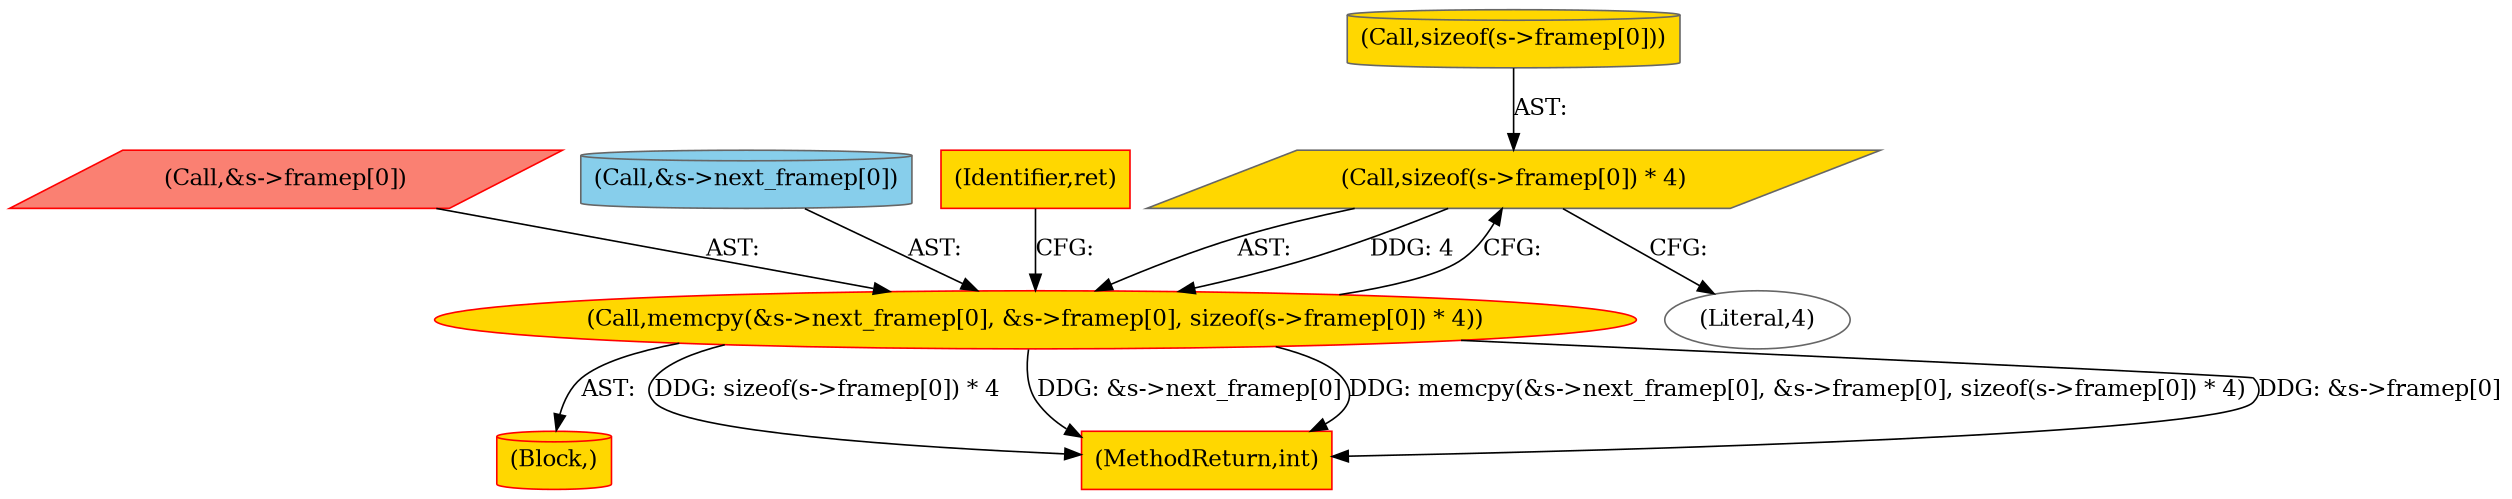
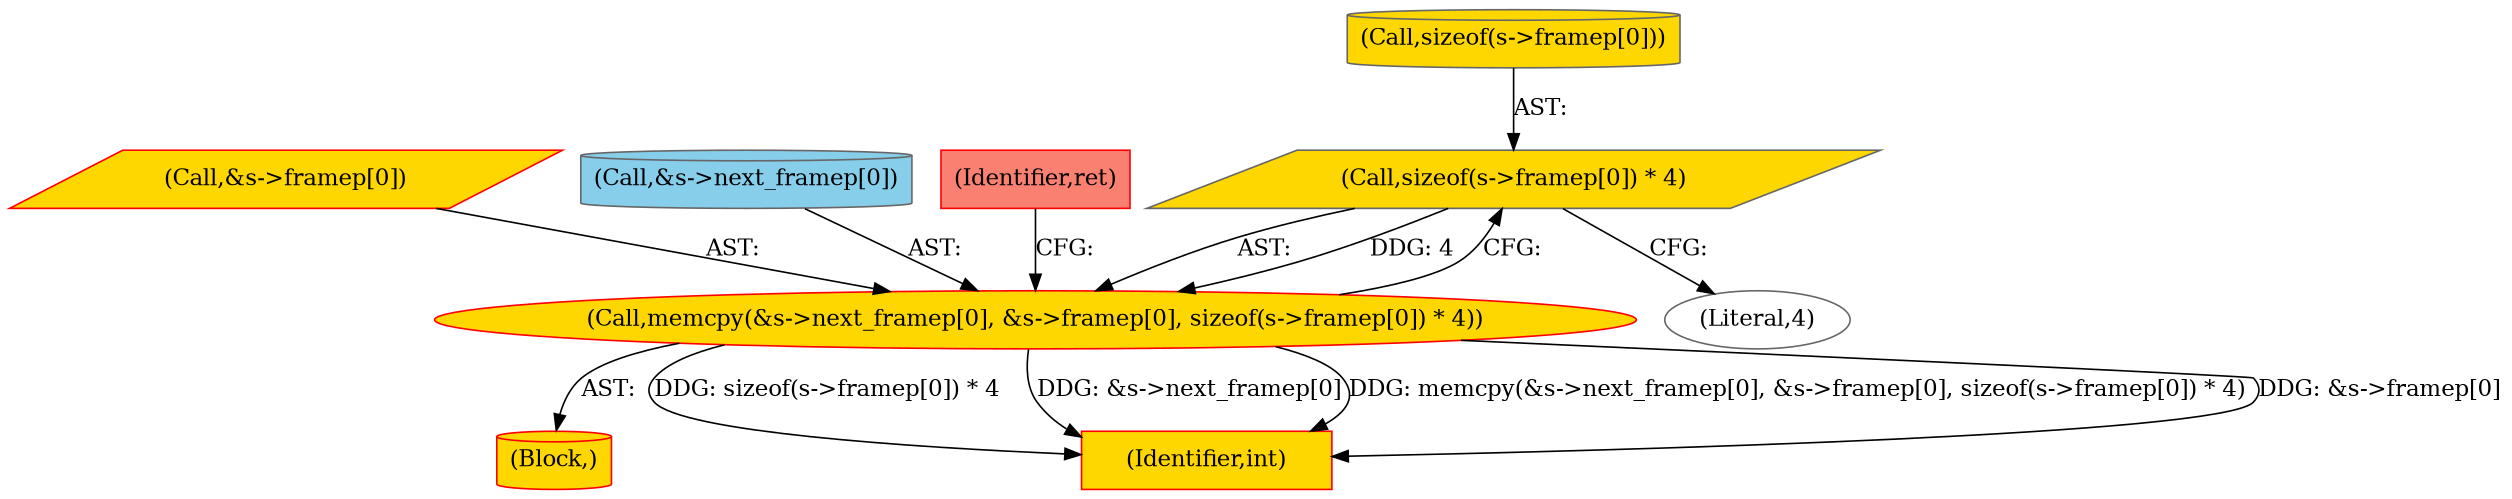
node "(Call,&s->framep[0])": fillcolor salmon -> gold
node "(Identifier,ret)": fillcolor gold -> salmon
node "(MethodReturn,int)": label "(MethodReturn,int)" -> "(Identifier,int)"
